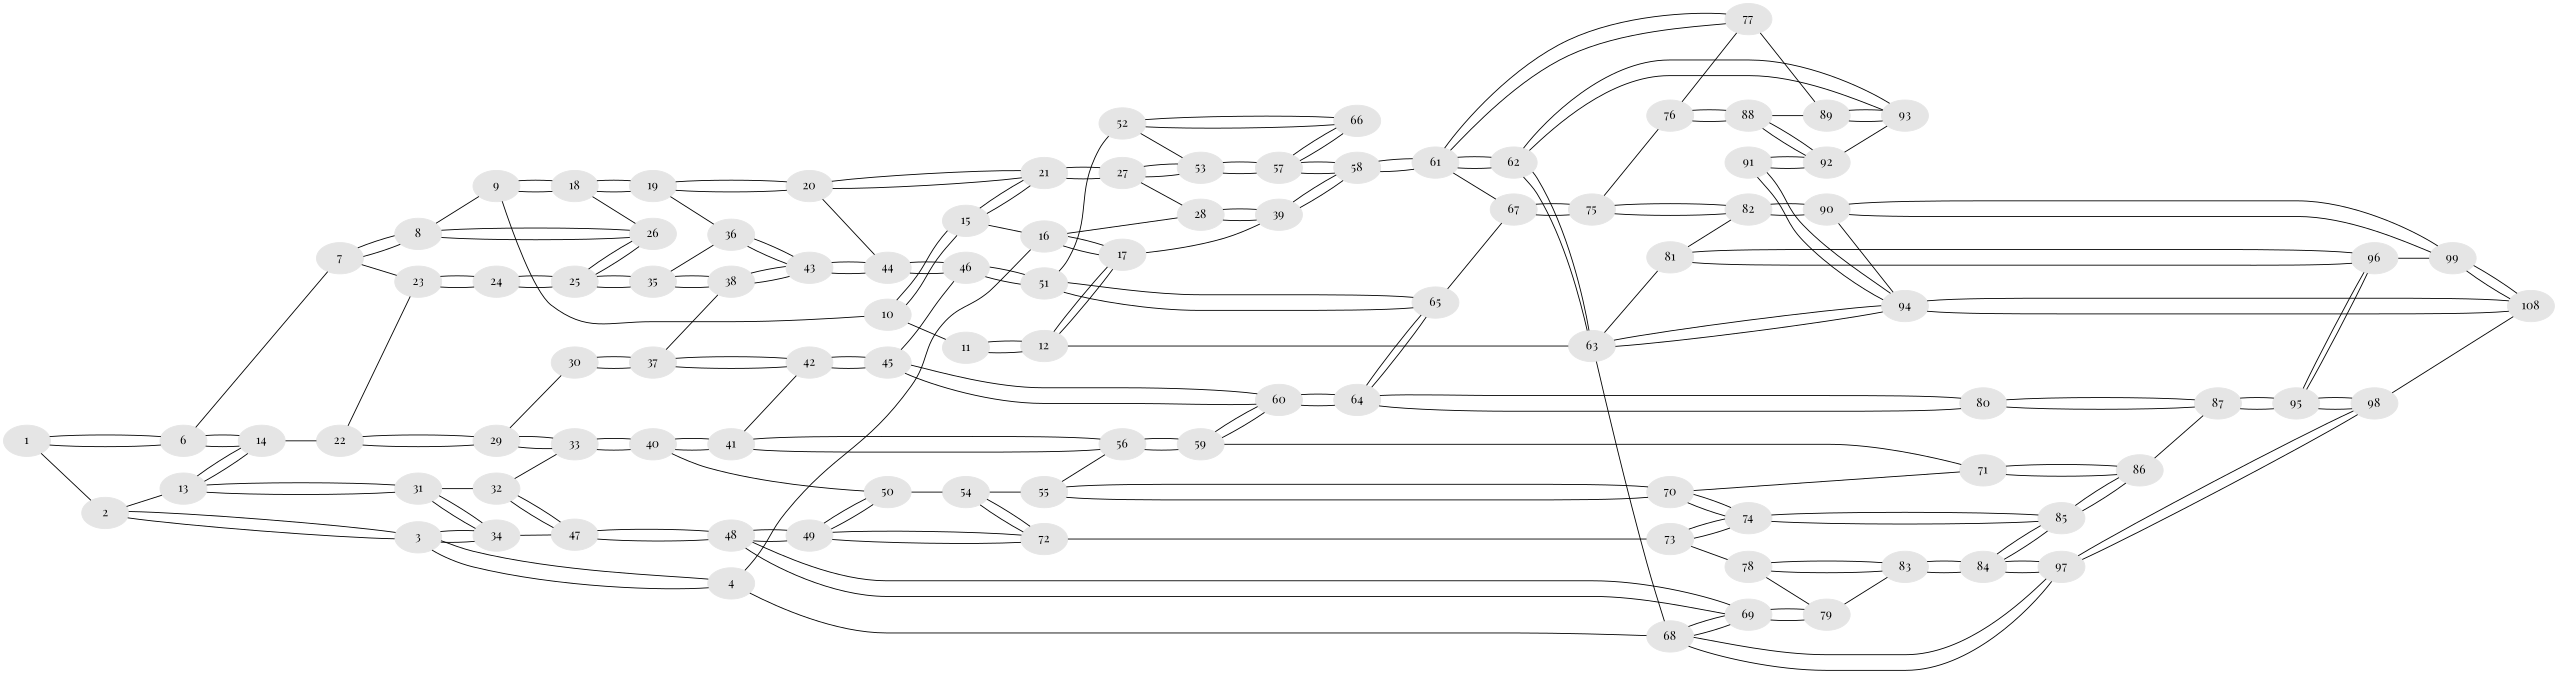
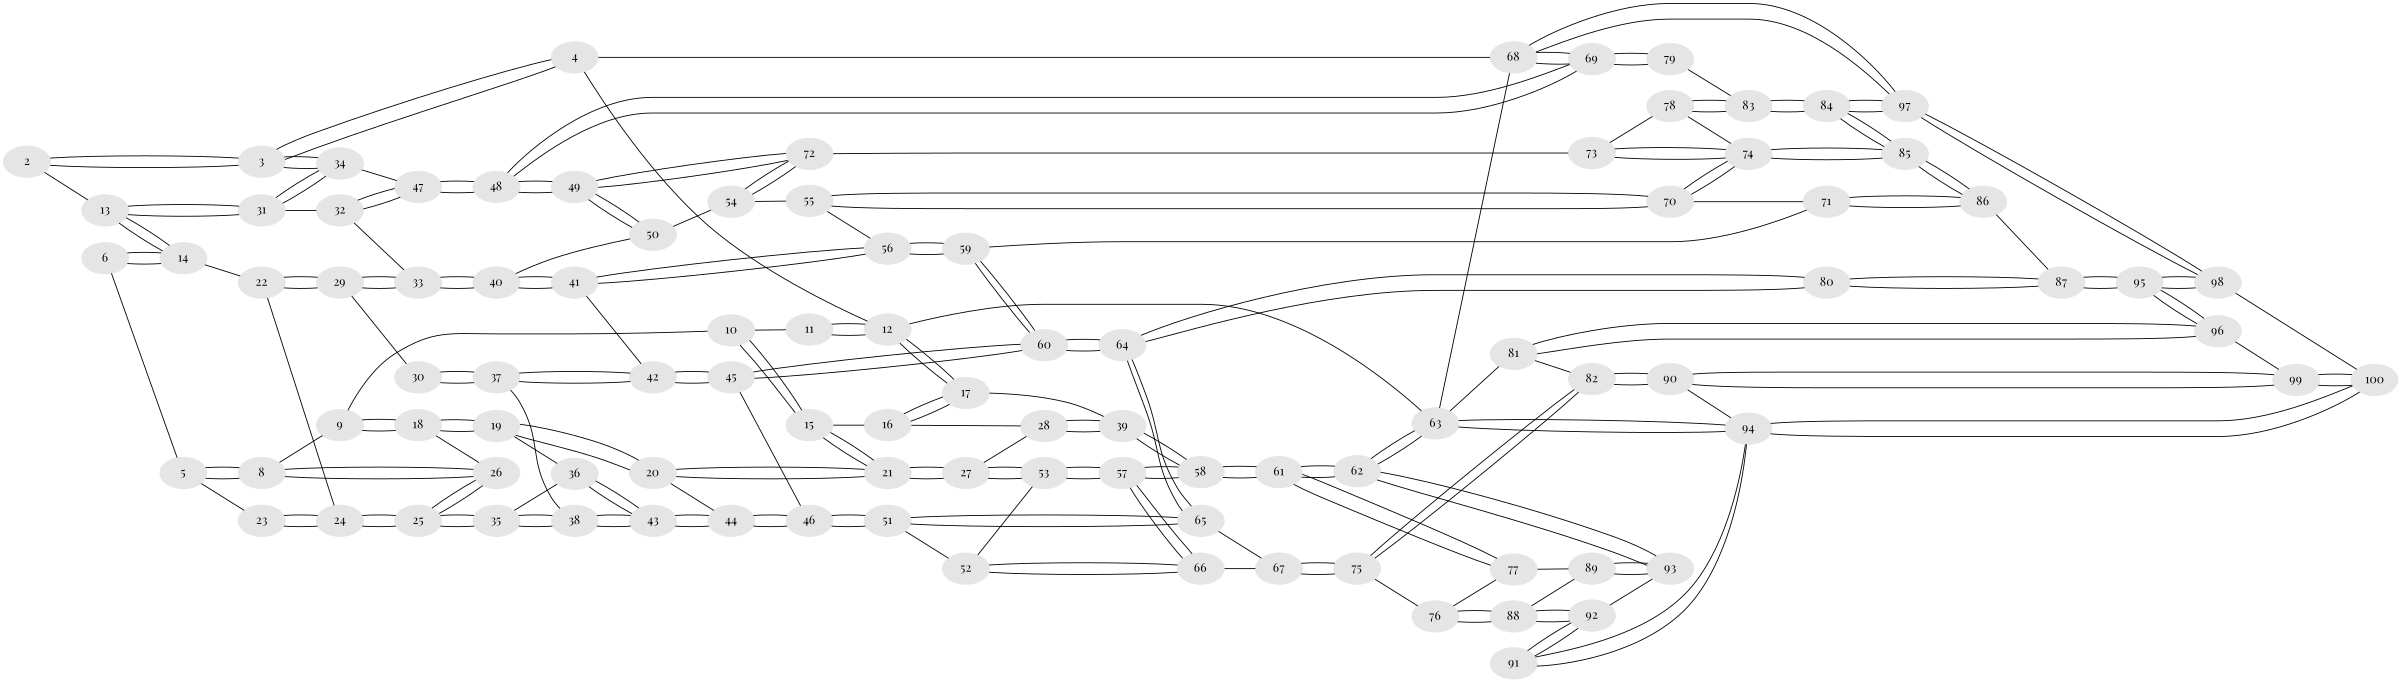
edge "61" -- "67": now "66" -- "67"
node "7": label "7" -> "5"
node "108": label "108" -> "100"
edge "23" -- "22": now "24" -- "22"
edge "16" -- "4": now "12" -- "4"
node "1": removed
edge "78" -- "79": now "78" -- "74"
